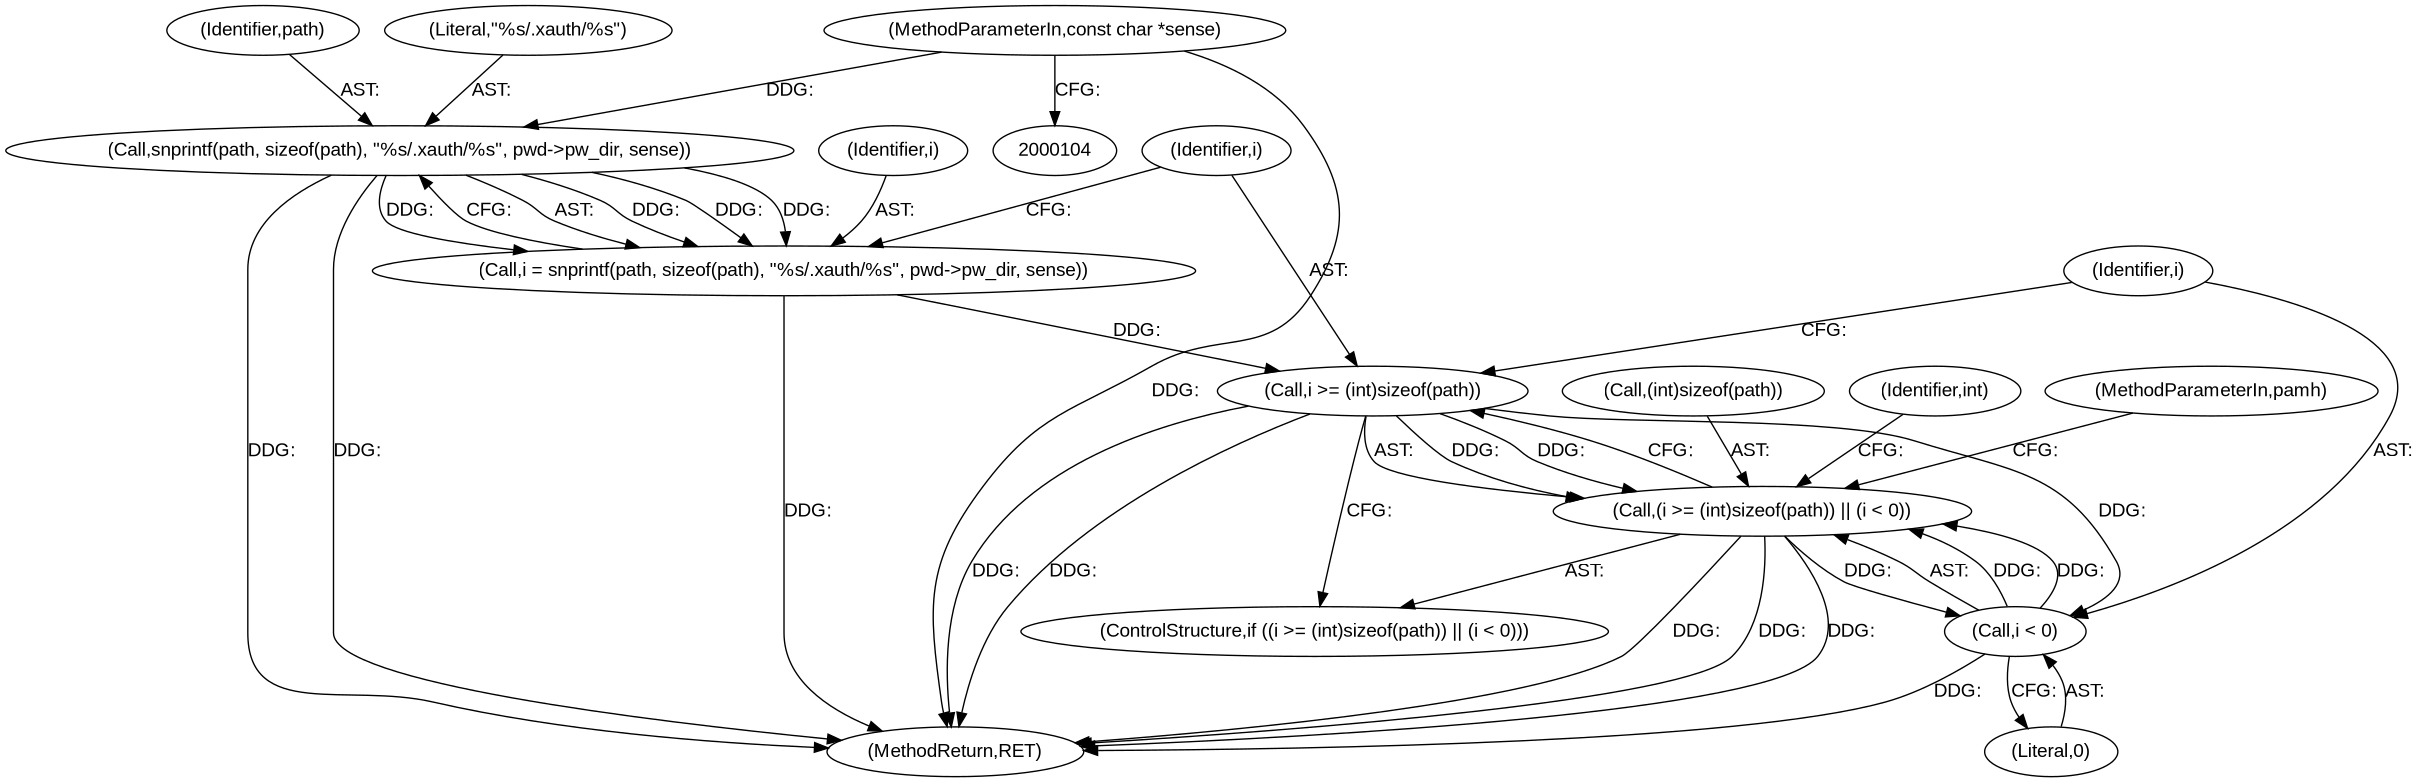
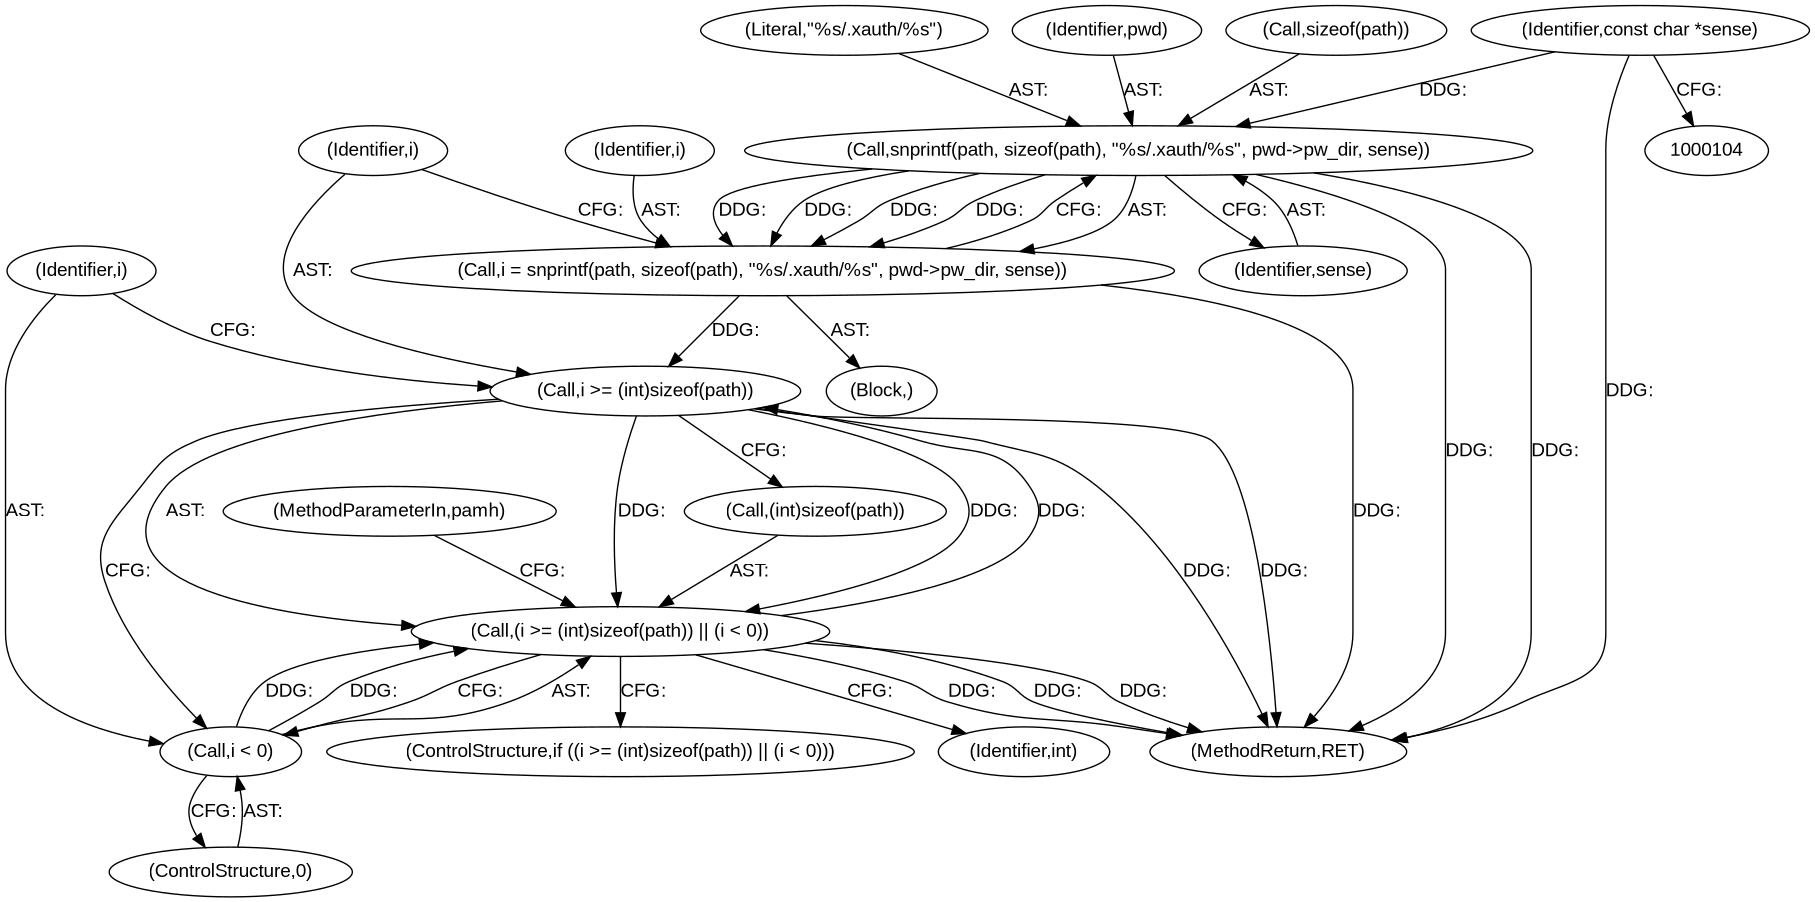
node "(Identifier,path)": label "(Identifier,path)" -> "(Identifier,pwd)"
node "(MethodParameterIn,const char *sense)": label "(MethodParameterIn,const char *sense)" -> "(Identifier,const char *sense)"
node "(Call,sizeof(path))": added
node "2000104": label "2000104" -> "1000104"
node "(Identifier,sense)": added
node "(Block,)": added
edge "(Identifier,int)" -> "(Call,(i >= (int)sizeof(path)) || (i < 0))": reversed
edge "(Call,(i >= (int)sizeof(path)) || (i < 0))" -> "(Call,i >= (int)sizeof(path))": label "CFG: " -> "DDG: "
edge "(Call,i >= (int)sizeof(path))" -> "(ControlStructure,if ((i >= (int)sizeof(path)) || (i < 0)))": now "(Call,i >= (int)sizeof(path))" -> "(Call,(int)sizeof(path))"
edge "(Call,i >= (int)sizeof(path))" -> "(Call,i < 0)": label "DDG: " -> "CFG: "
edge "(Call,(i >= (int)sizeof(path)) || (i < 0))" -> "(ControlStructure,if ((i >= (int)sizeof(path)) || (i < 0)))": label "AST: " -> "CFG: "
edge "(Call,(i >= (int)sizeof(path)) || (i < 0))" -> "(Call,i < 0)": label "DDG: " -> "CFG: "
edge "(Call,i < 0)" -> "(MethodReturn,RET)": removed, label "DDG:"
node "(Literal,0)": label "(Literal,0)" -> "(ControlStructure,0)"
